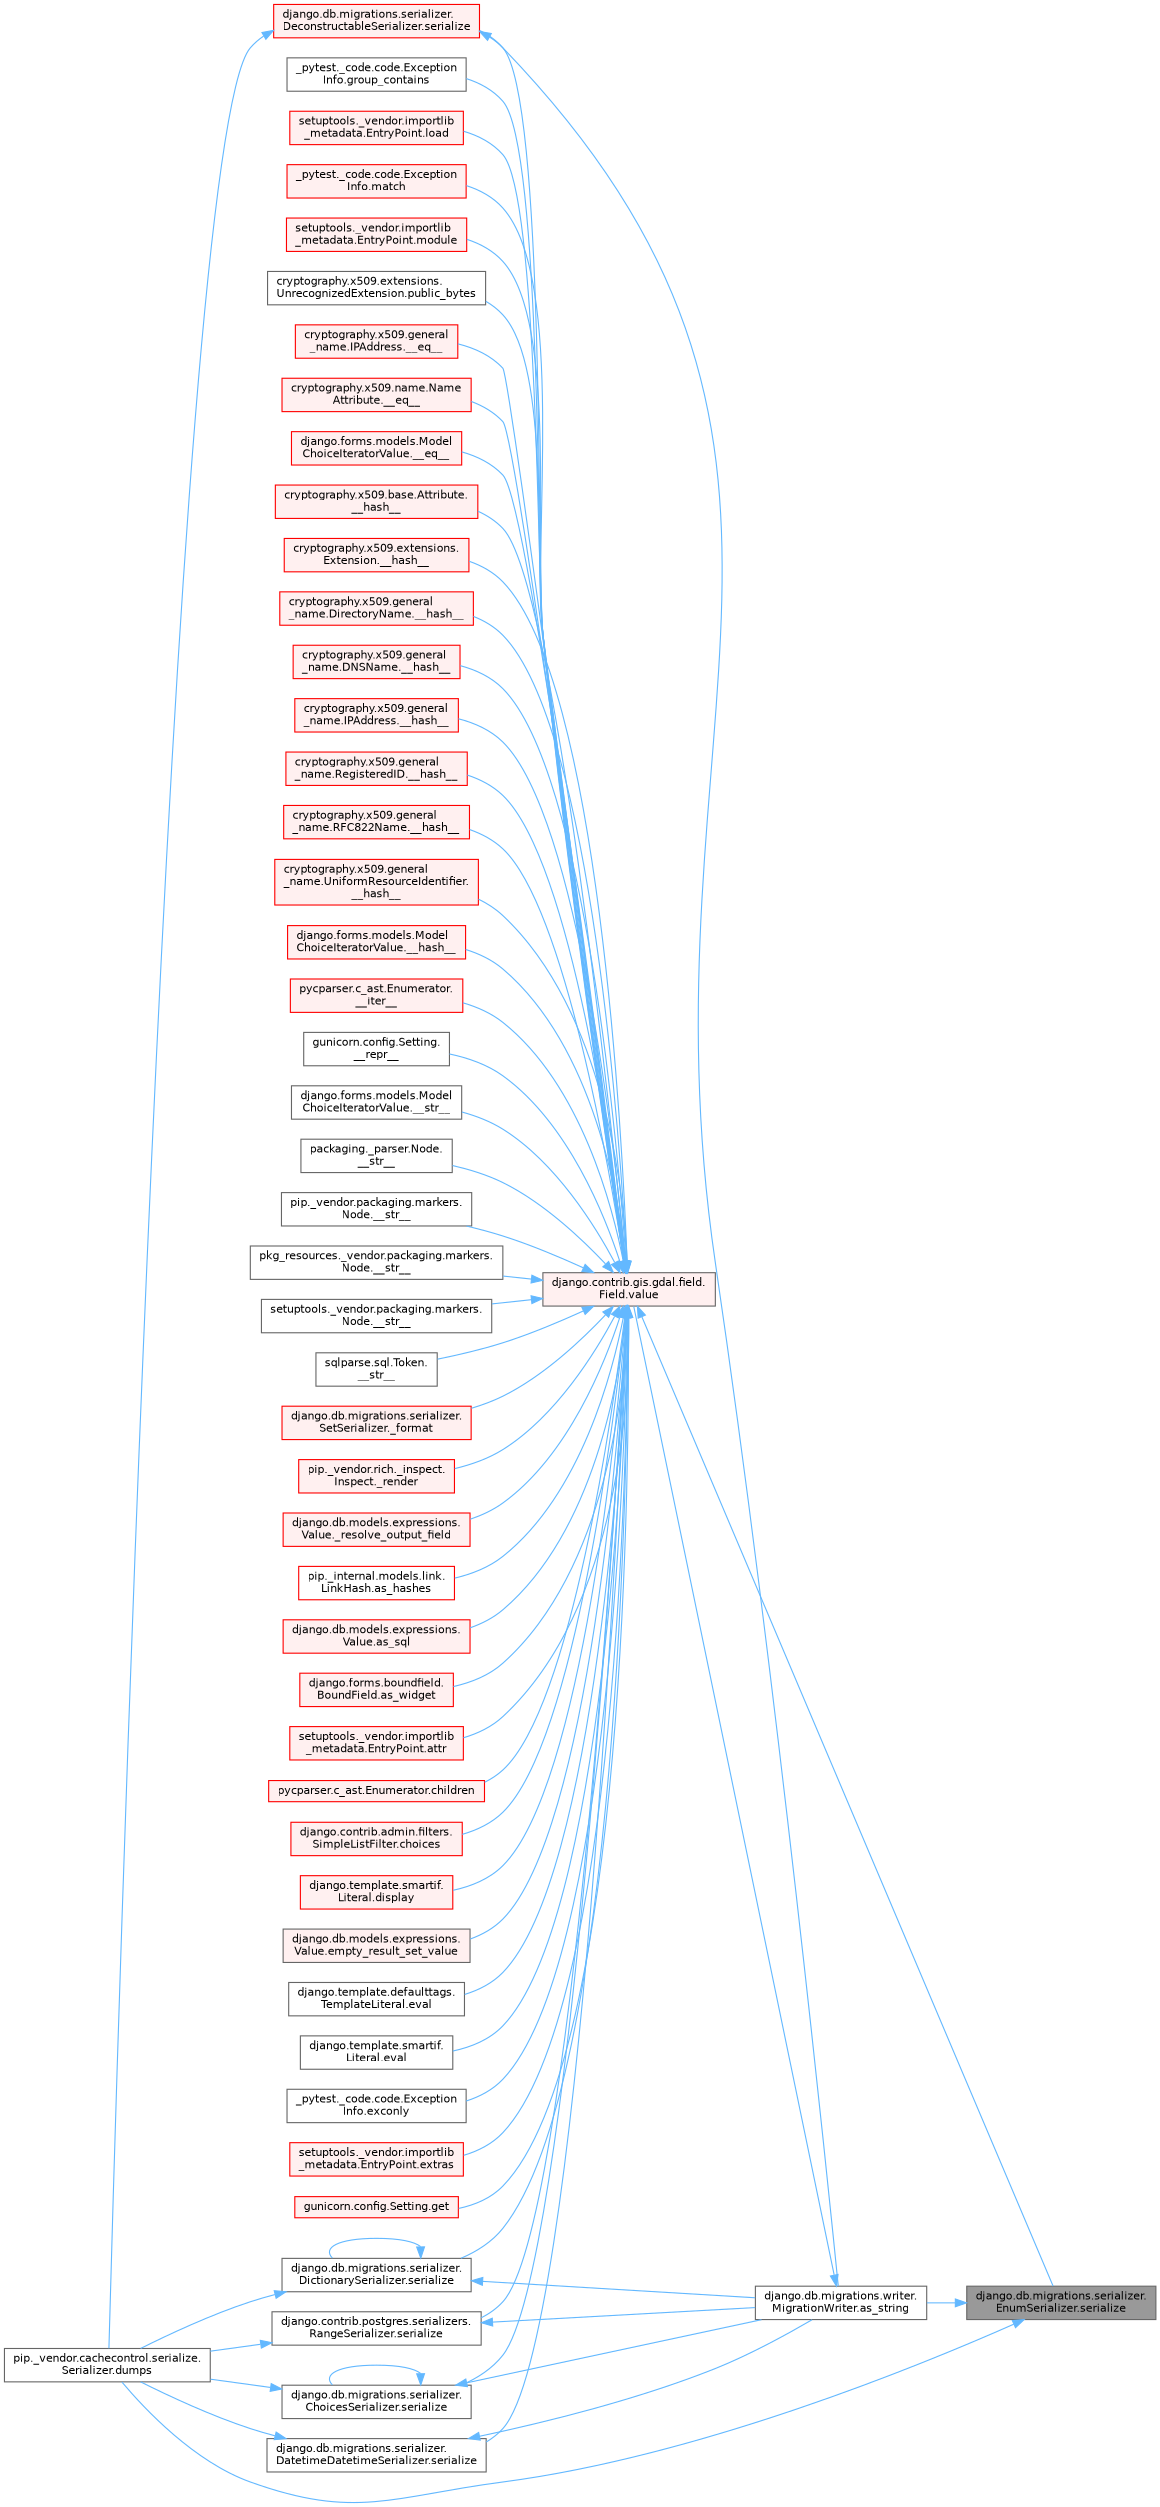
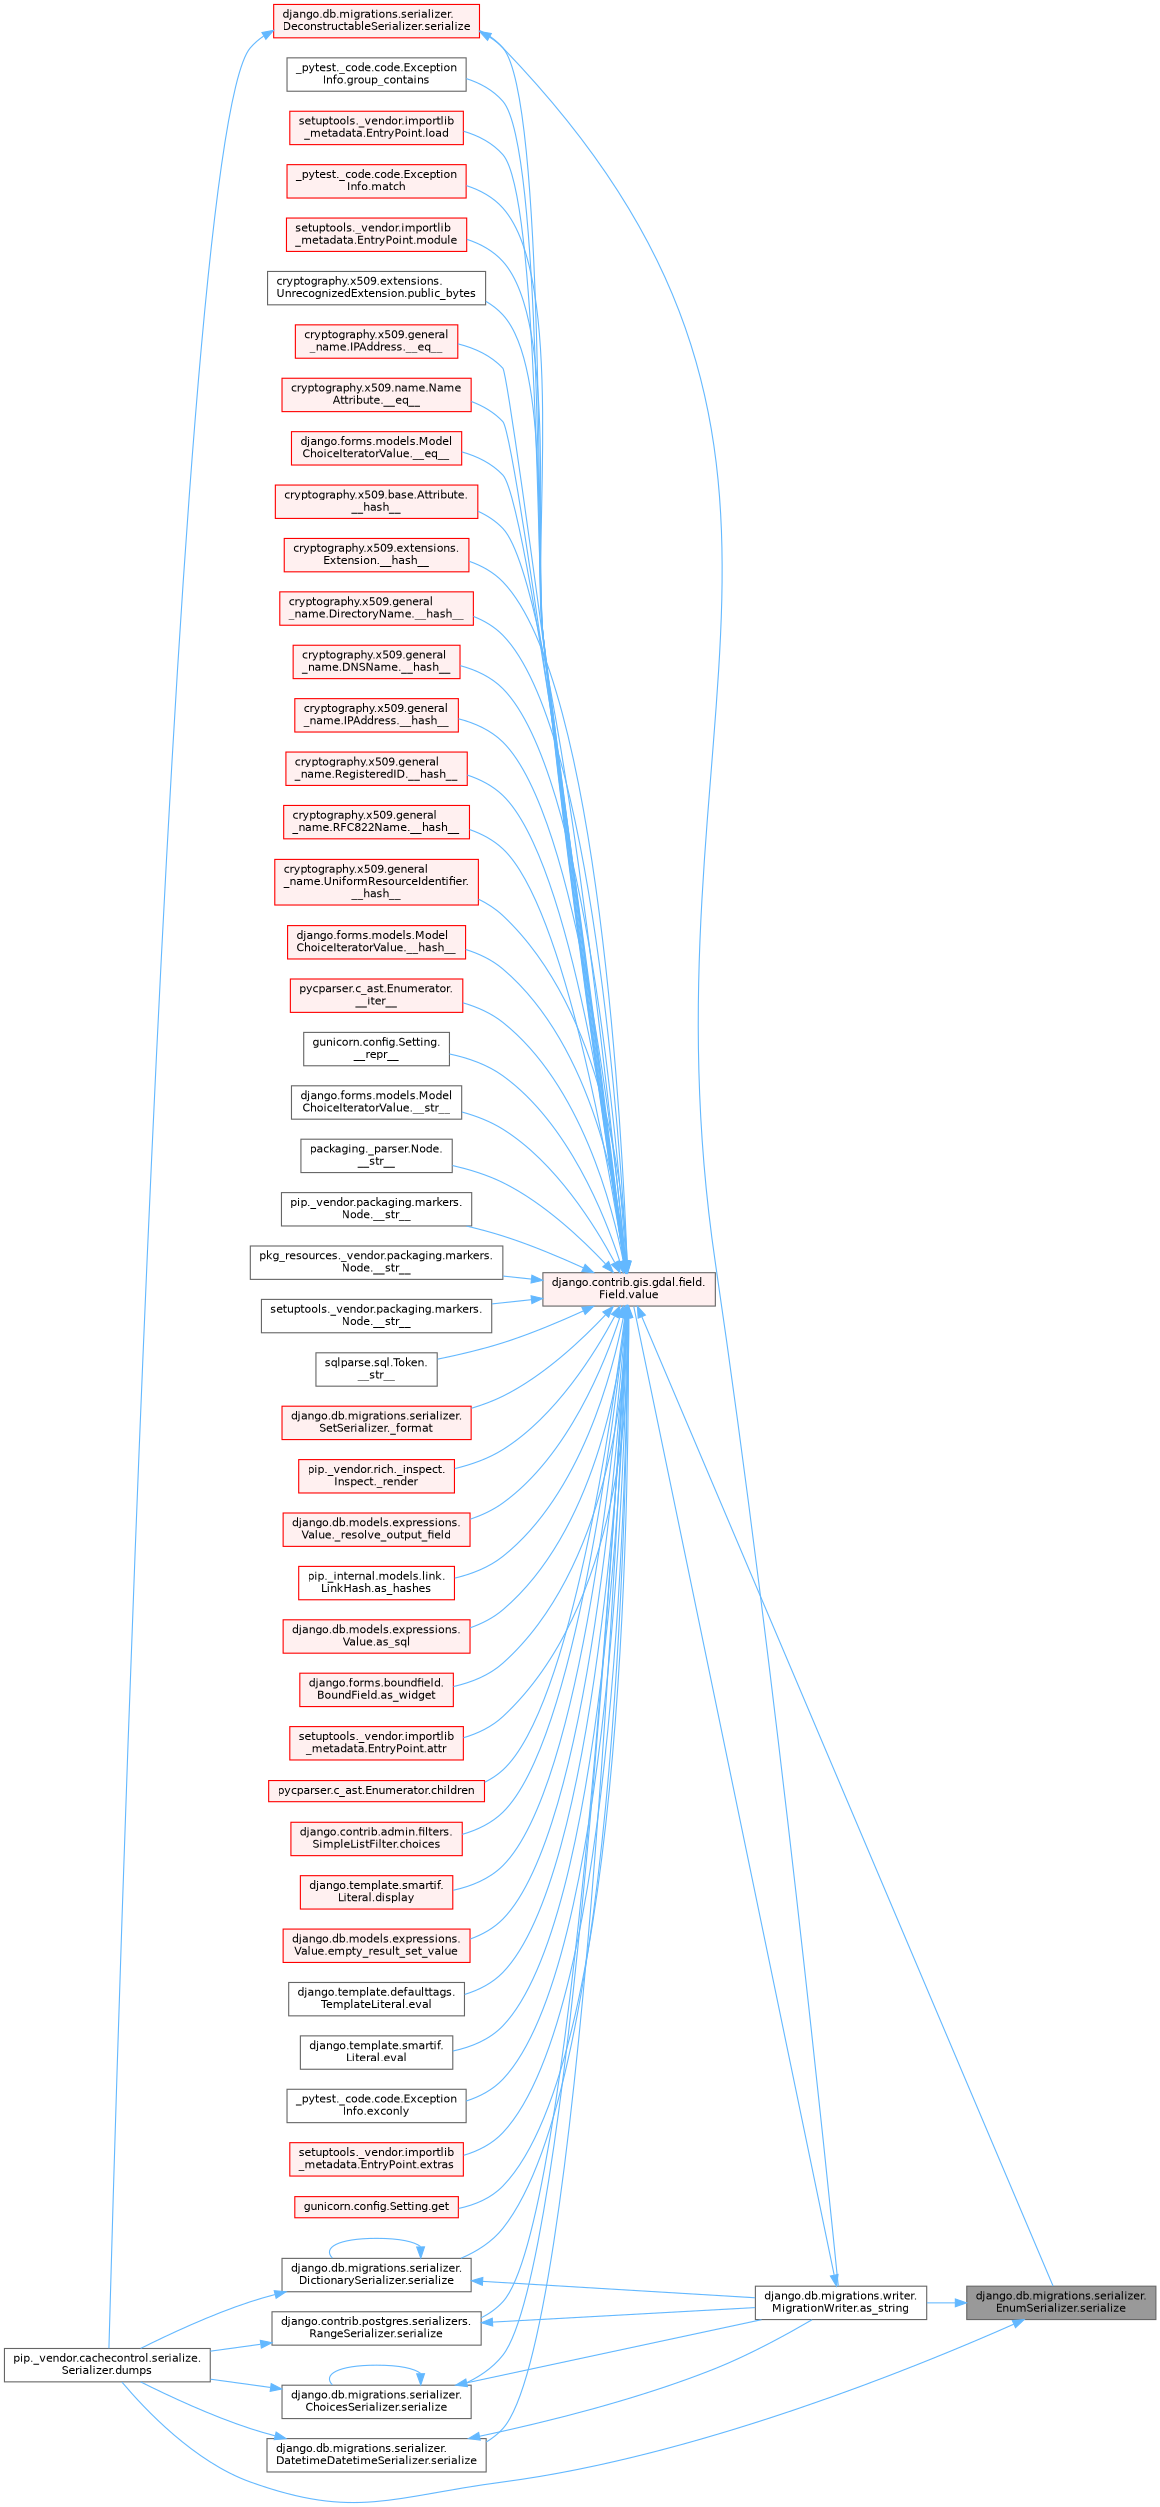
node "django.db.models.expressions. Value.empty_result_set_value": color grey40 -> red
